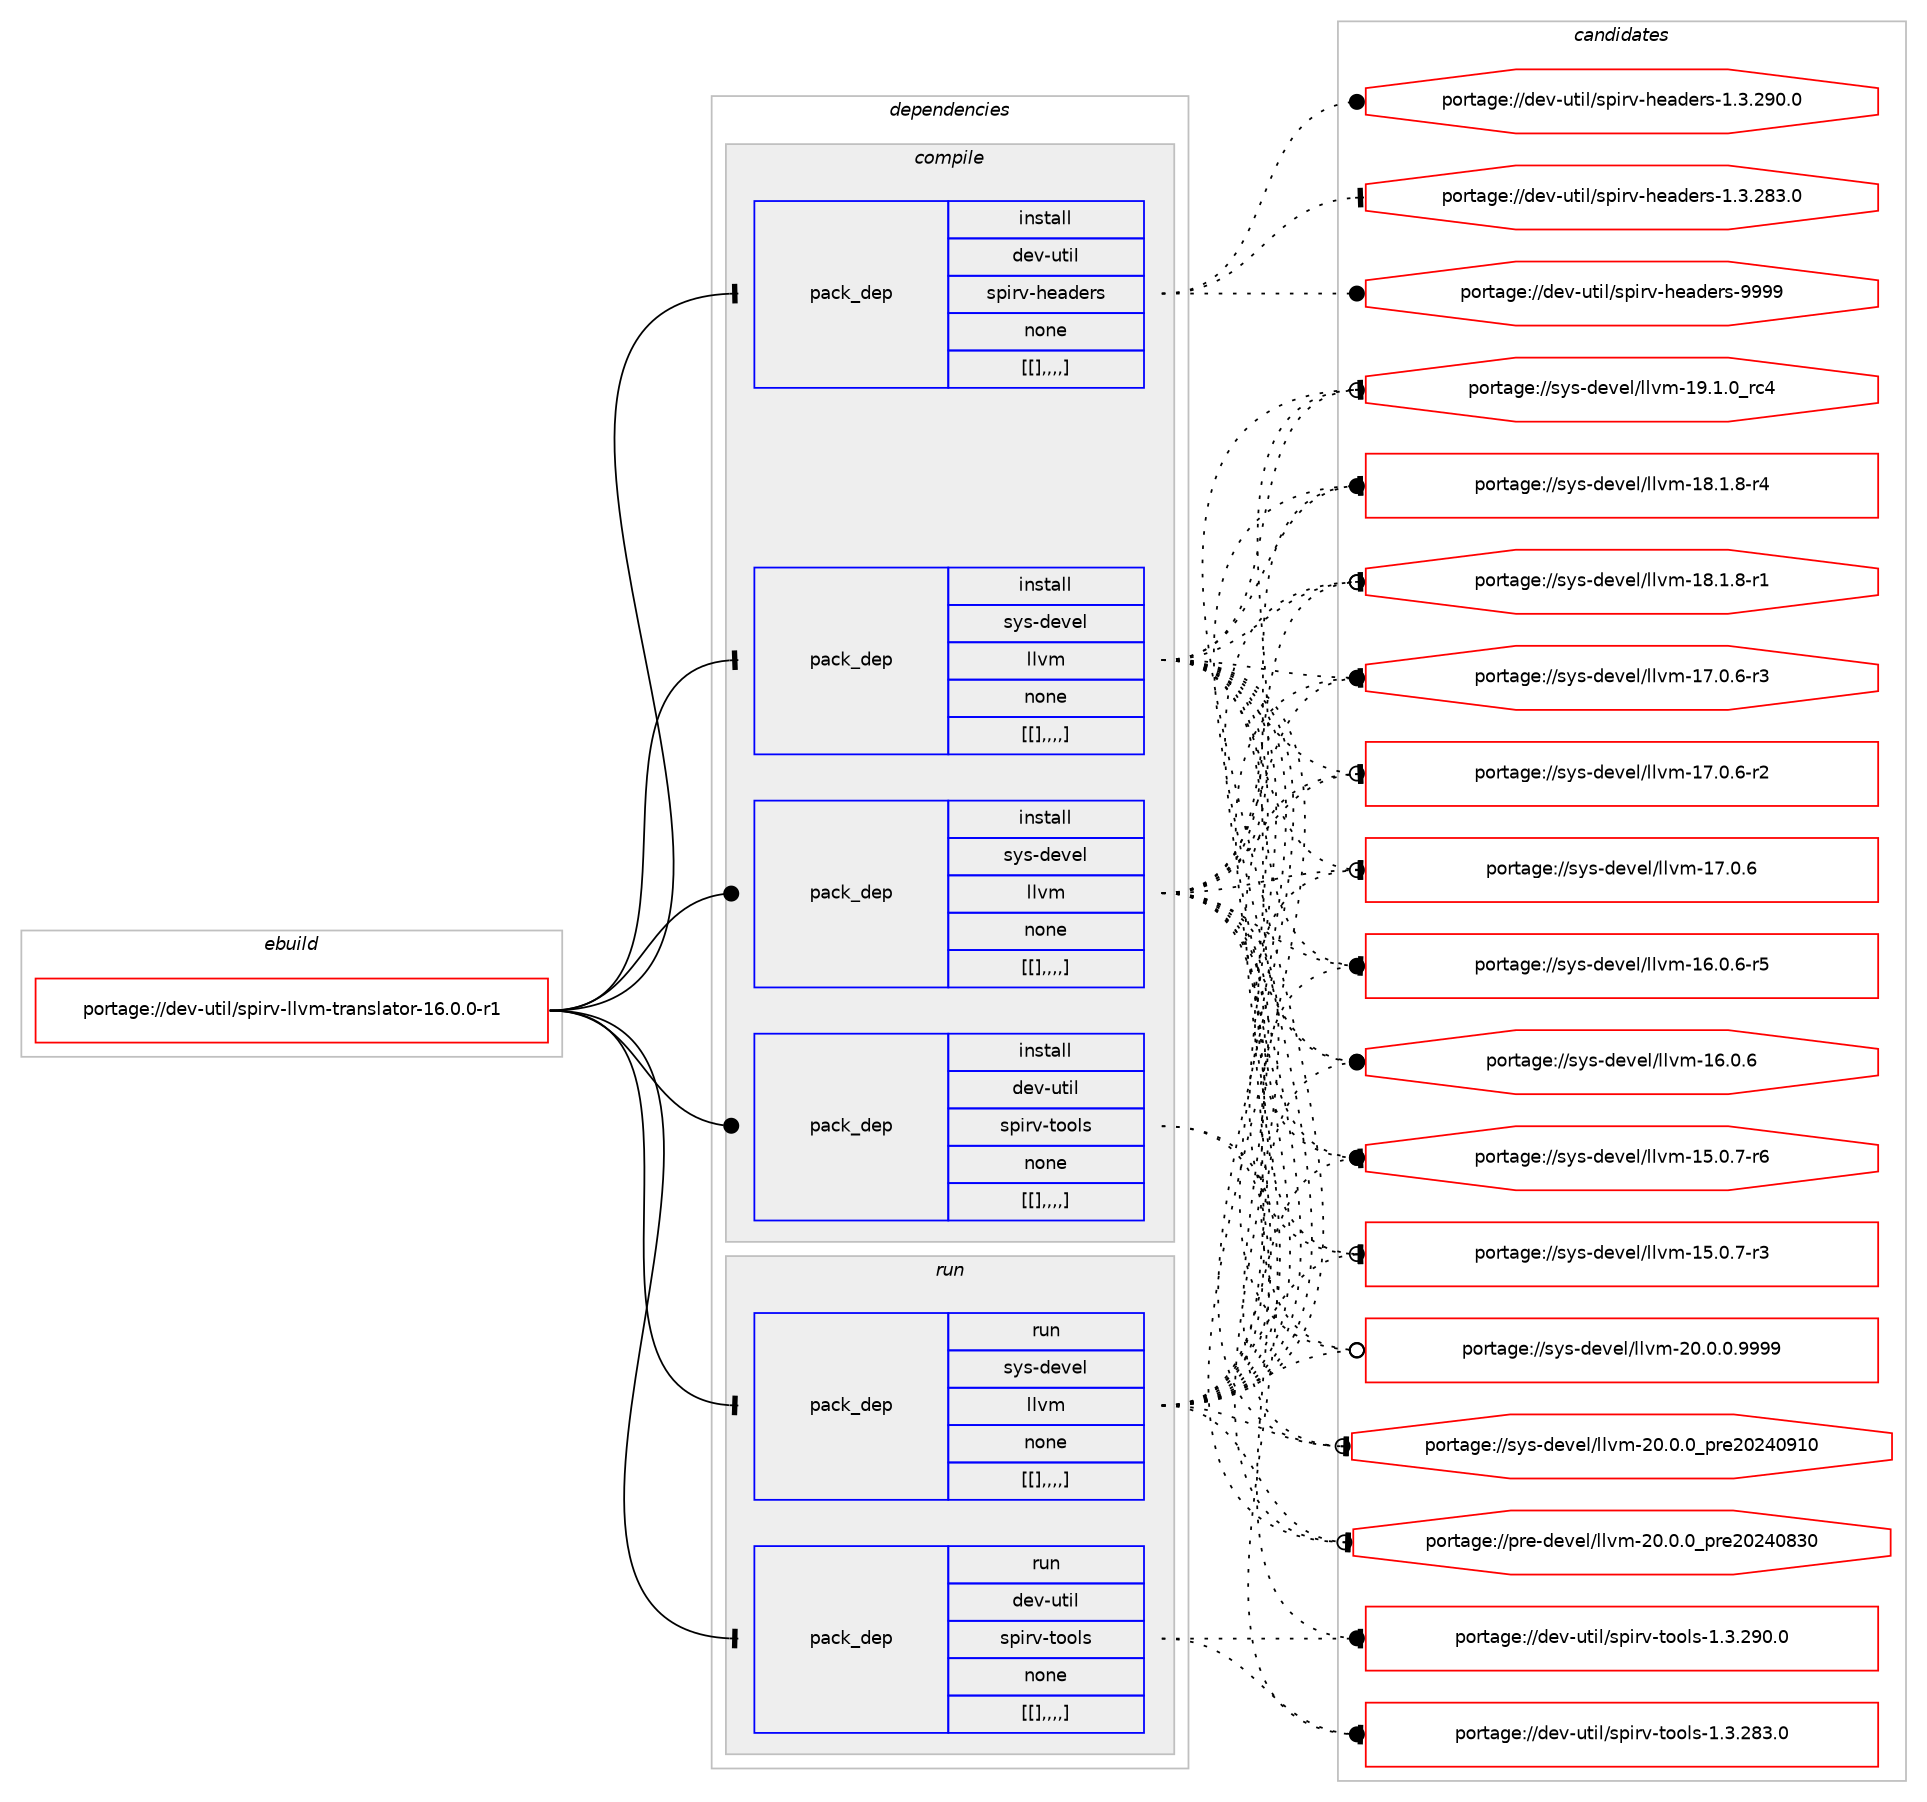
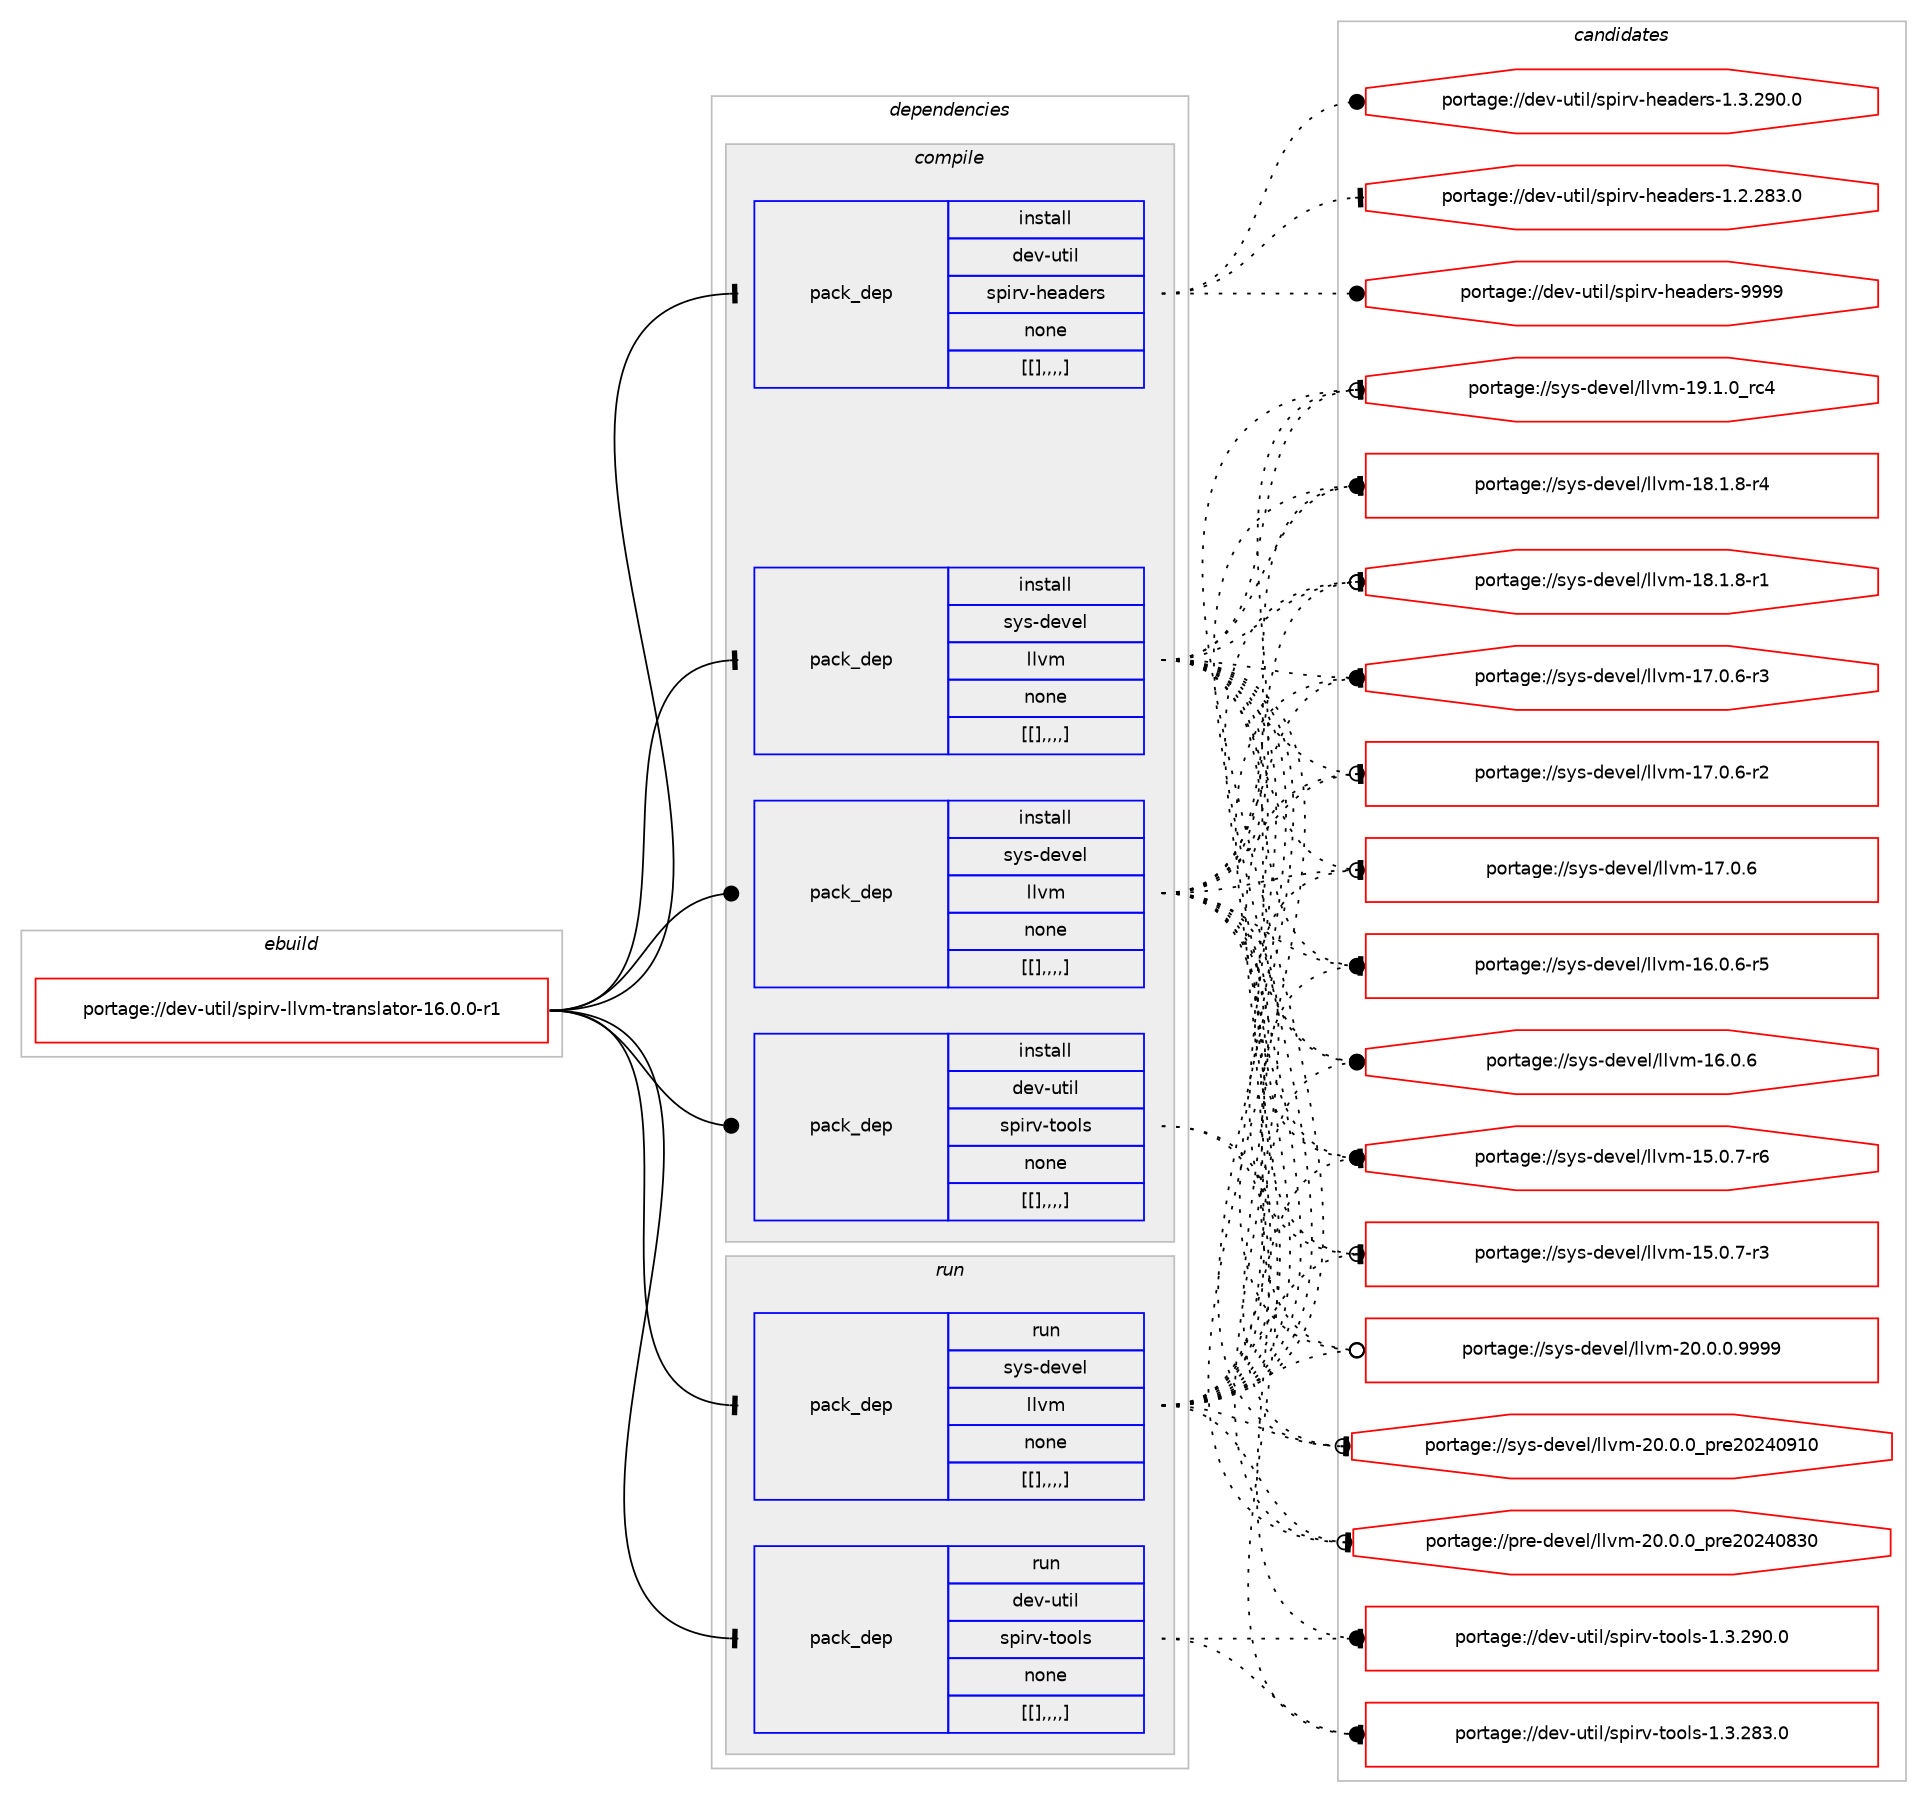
node "portage://dev-util/spirv-headers-1.3.283.0": label "portage://dev-util/spirv-headers-1.3.283.0" -> "portage://dev-util/spirv-headers-1.2.283.0"
